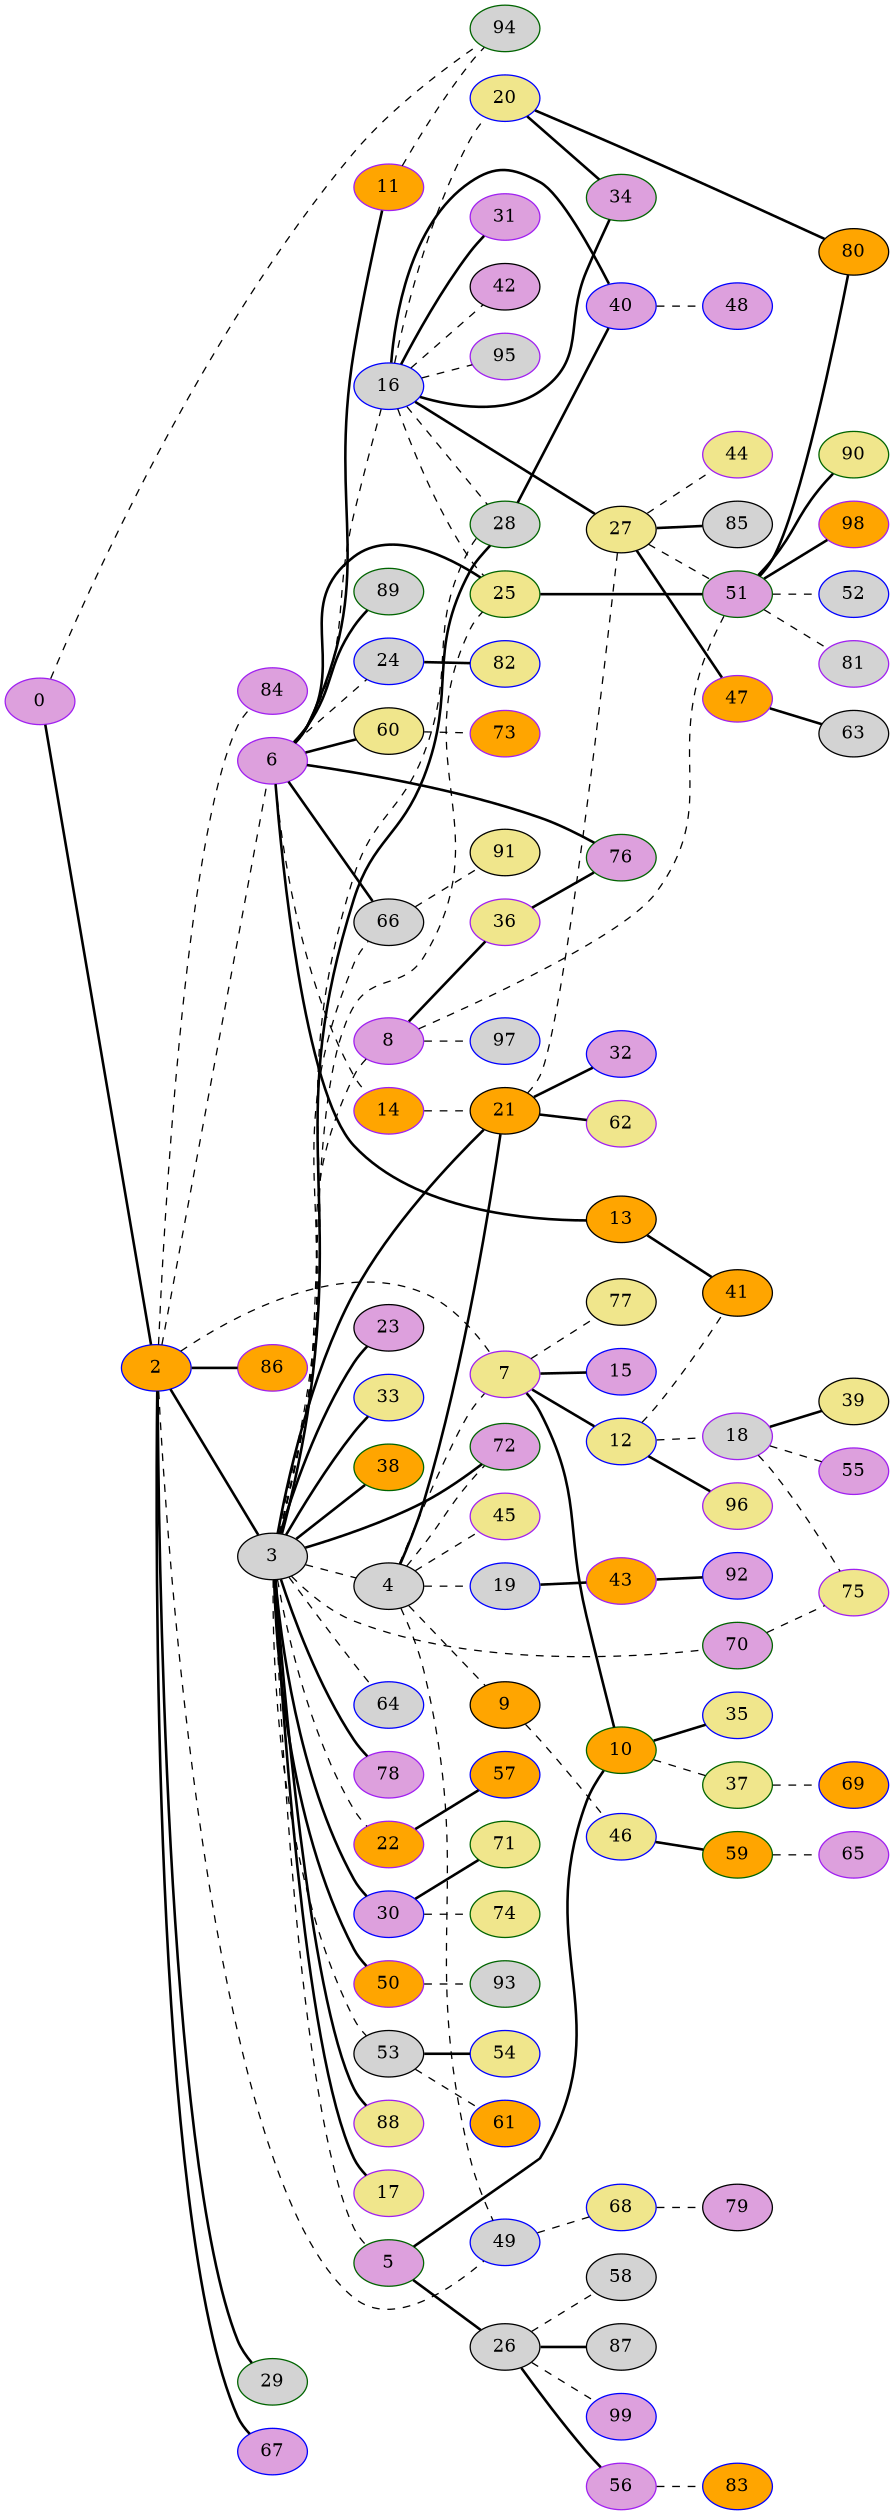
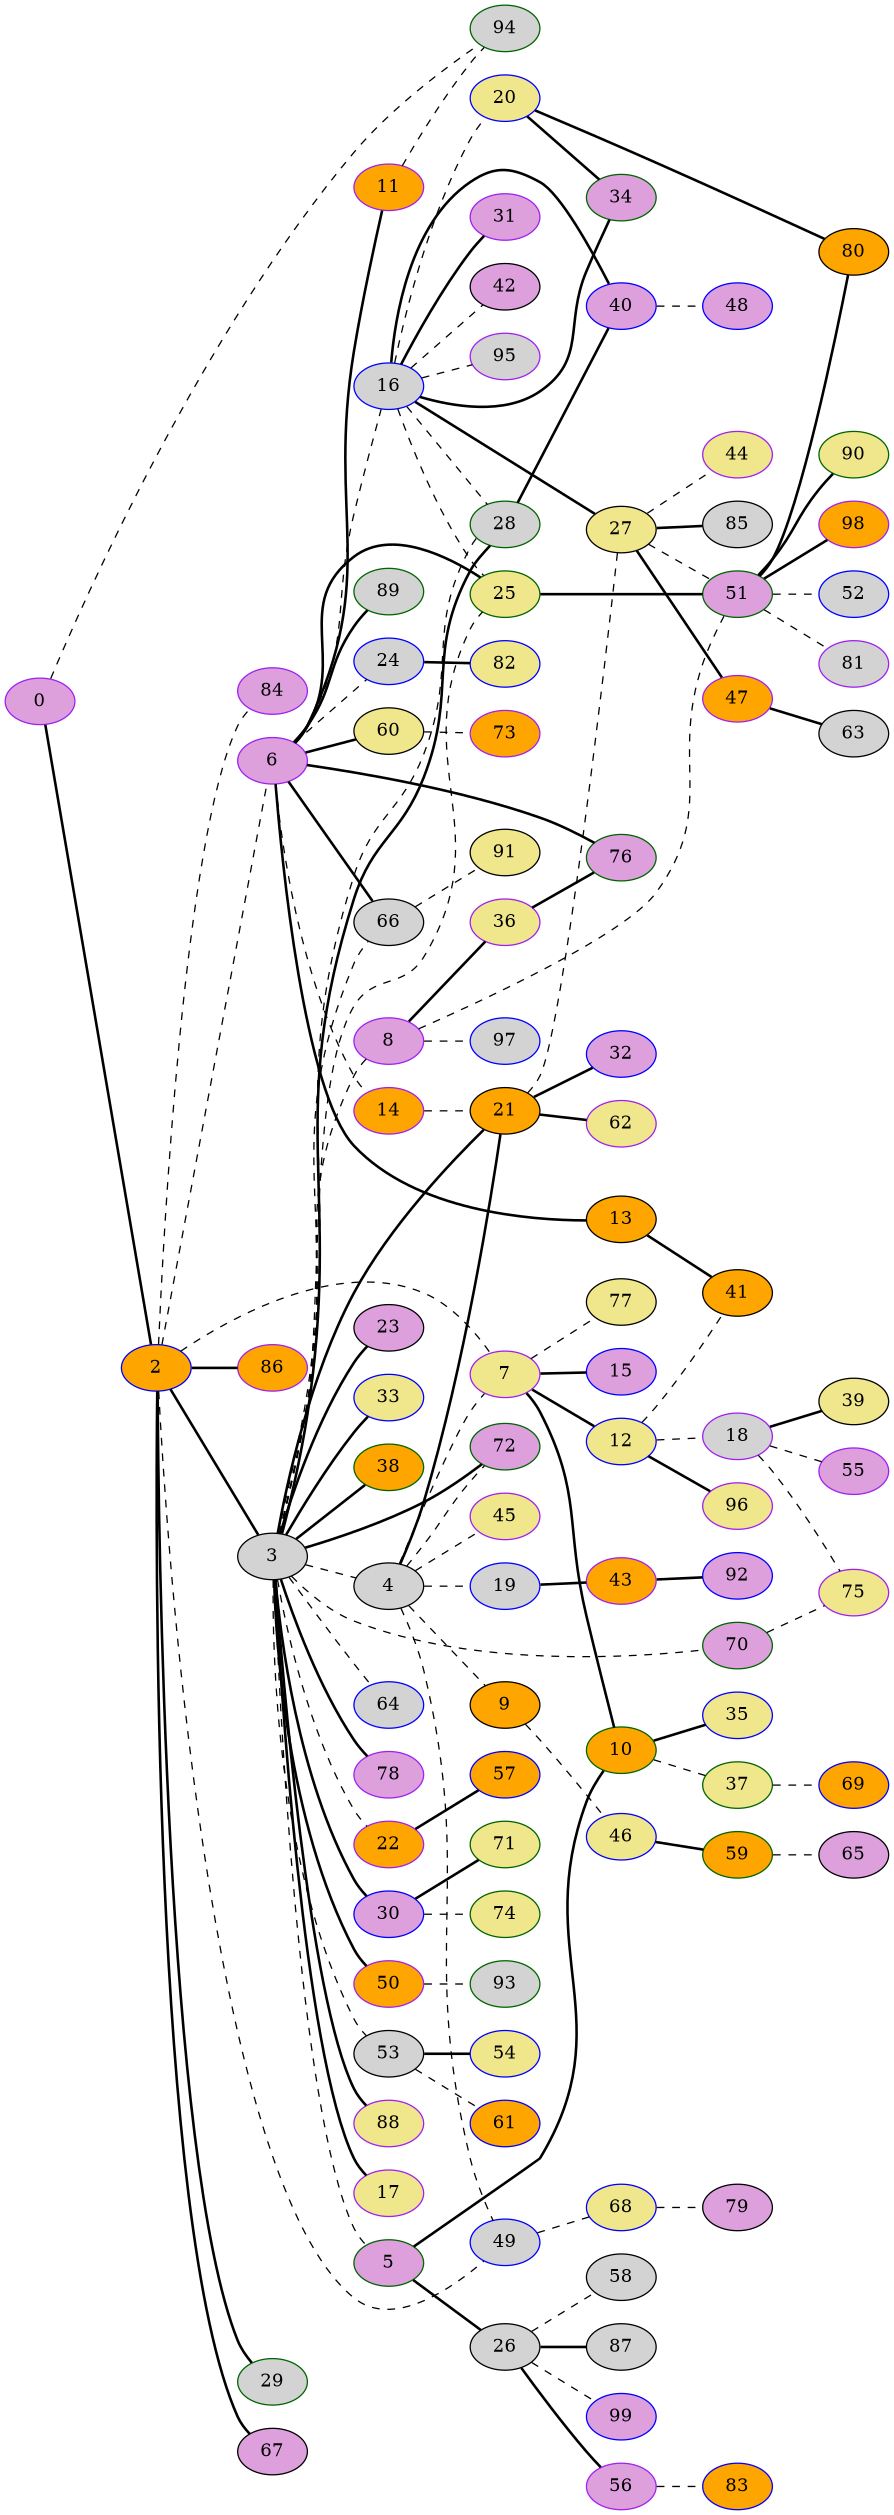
node "65": color purple -> black
node "67": color blue -> black
